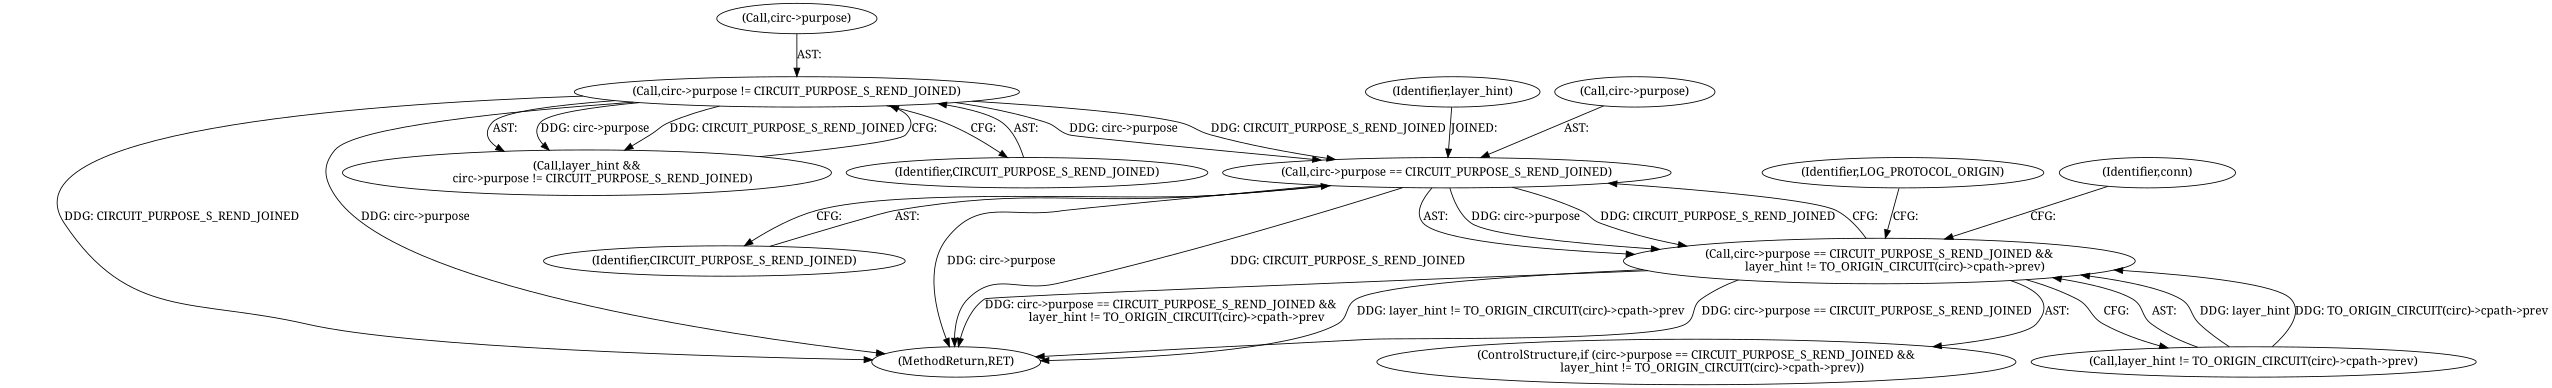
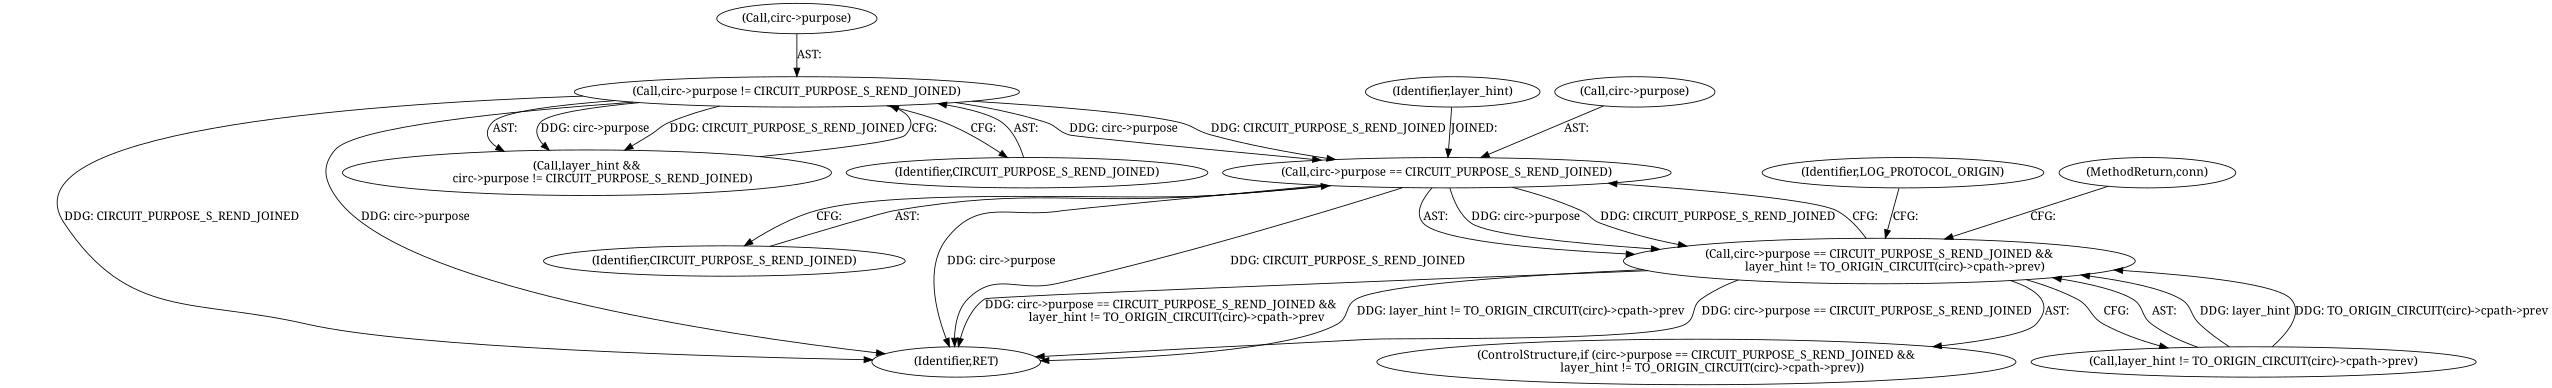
node "(Identifier,conn)": label "(Identifier,conn)" -> "(MethodReturn,conn)"
node "(MethodReturn,RET)": label "(MethodReturn,RET)" -> "(Identifier,RET)"
